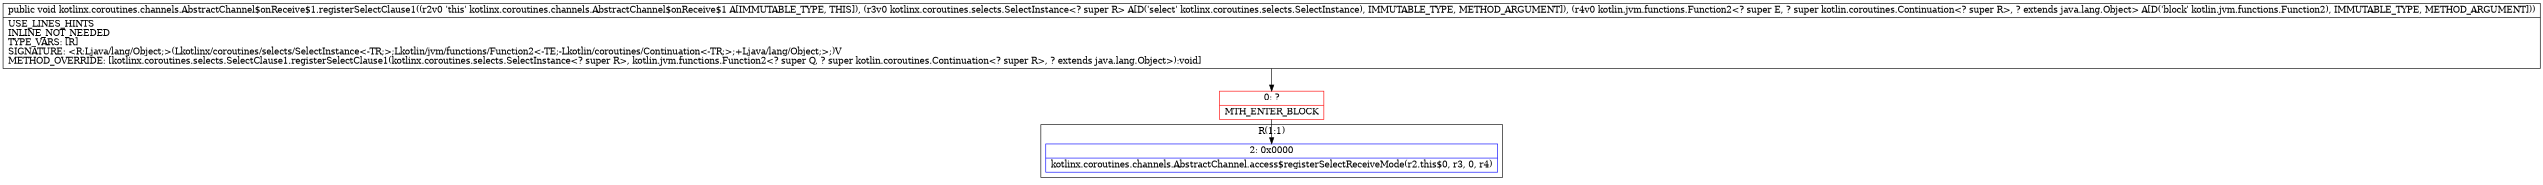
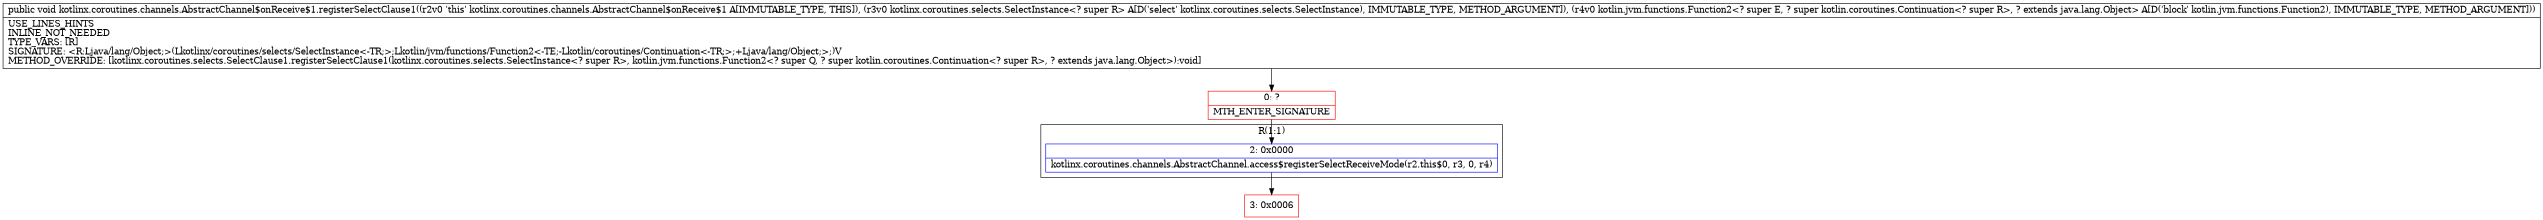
node "0: ?": text "MTH_ENTER_BLOCK" -> "MTH_ENTER_SIGNATURE"
node "3: 0x0006": added
